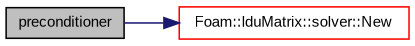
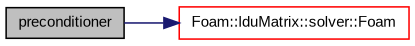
node "Foam::lduMatrix::solver::New": label "Foam::lduMatrix::solver::New" -> "Foam::lduMatrix::solver::Foam"
